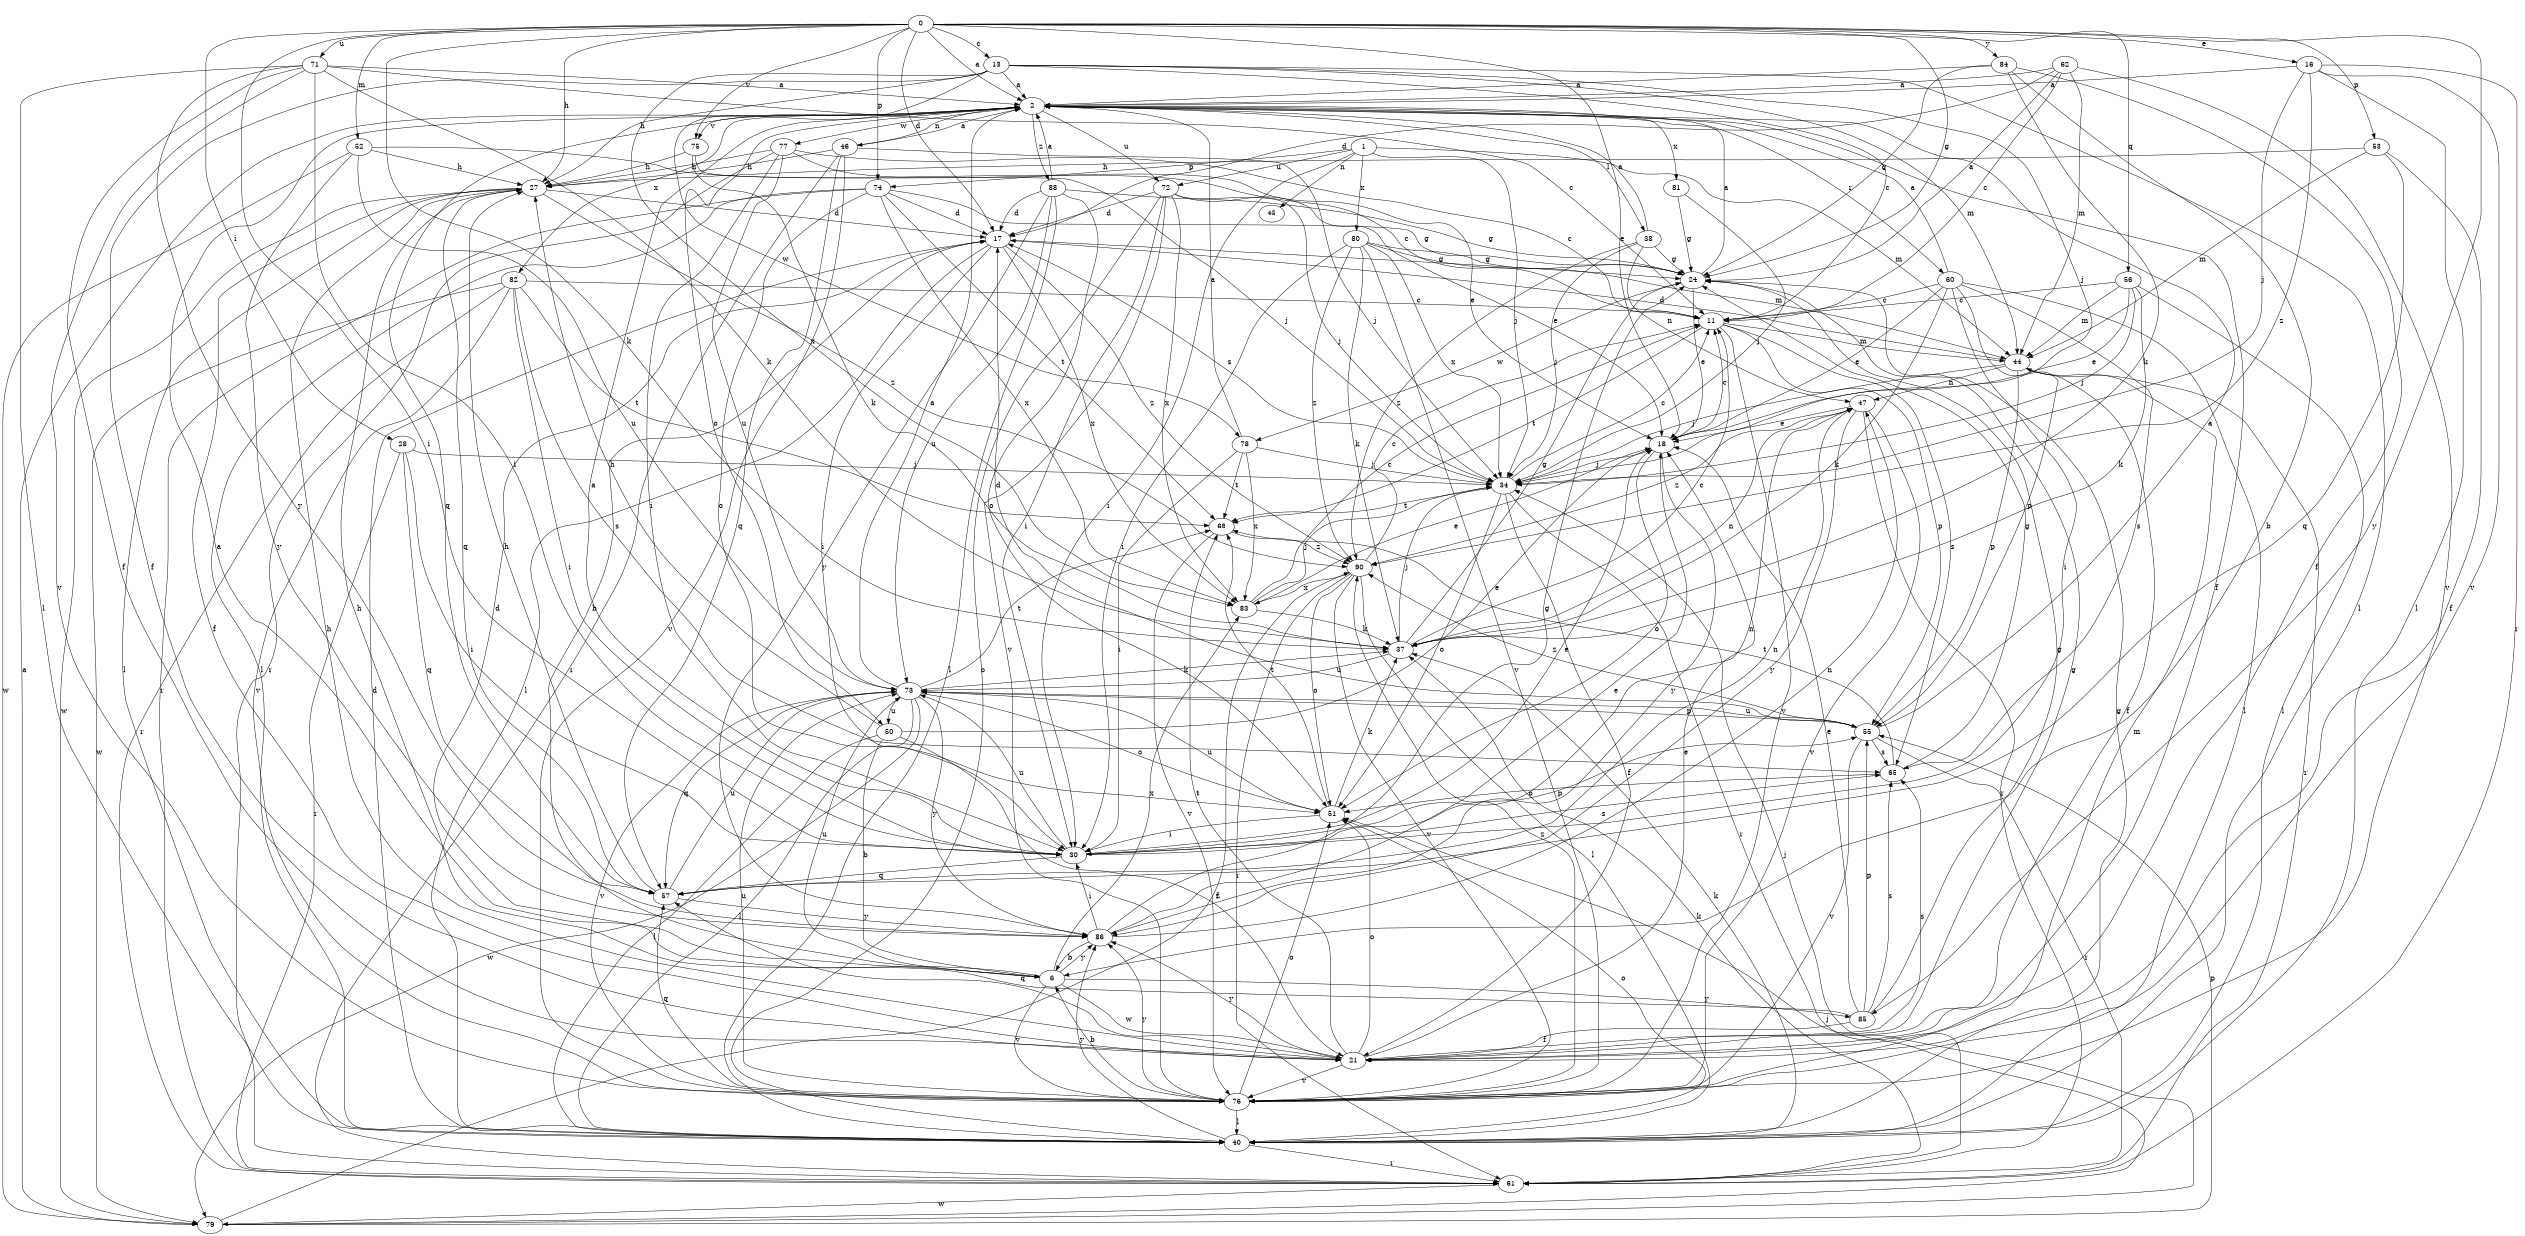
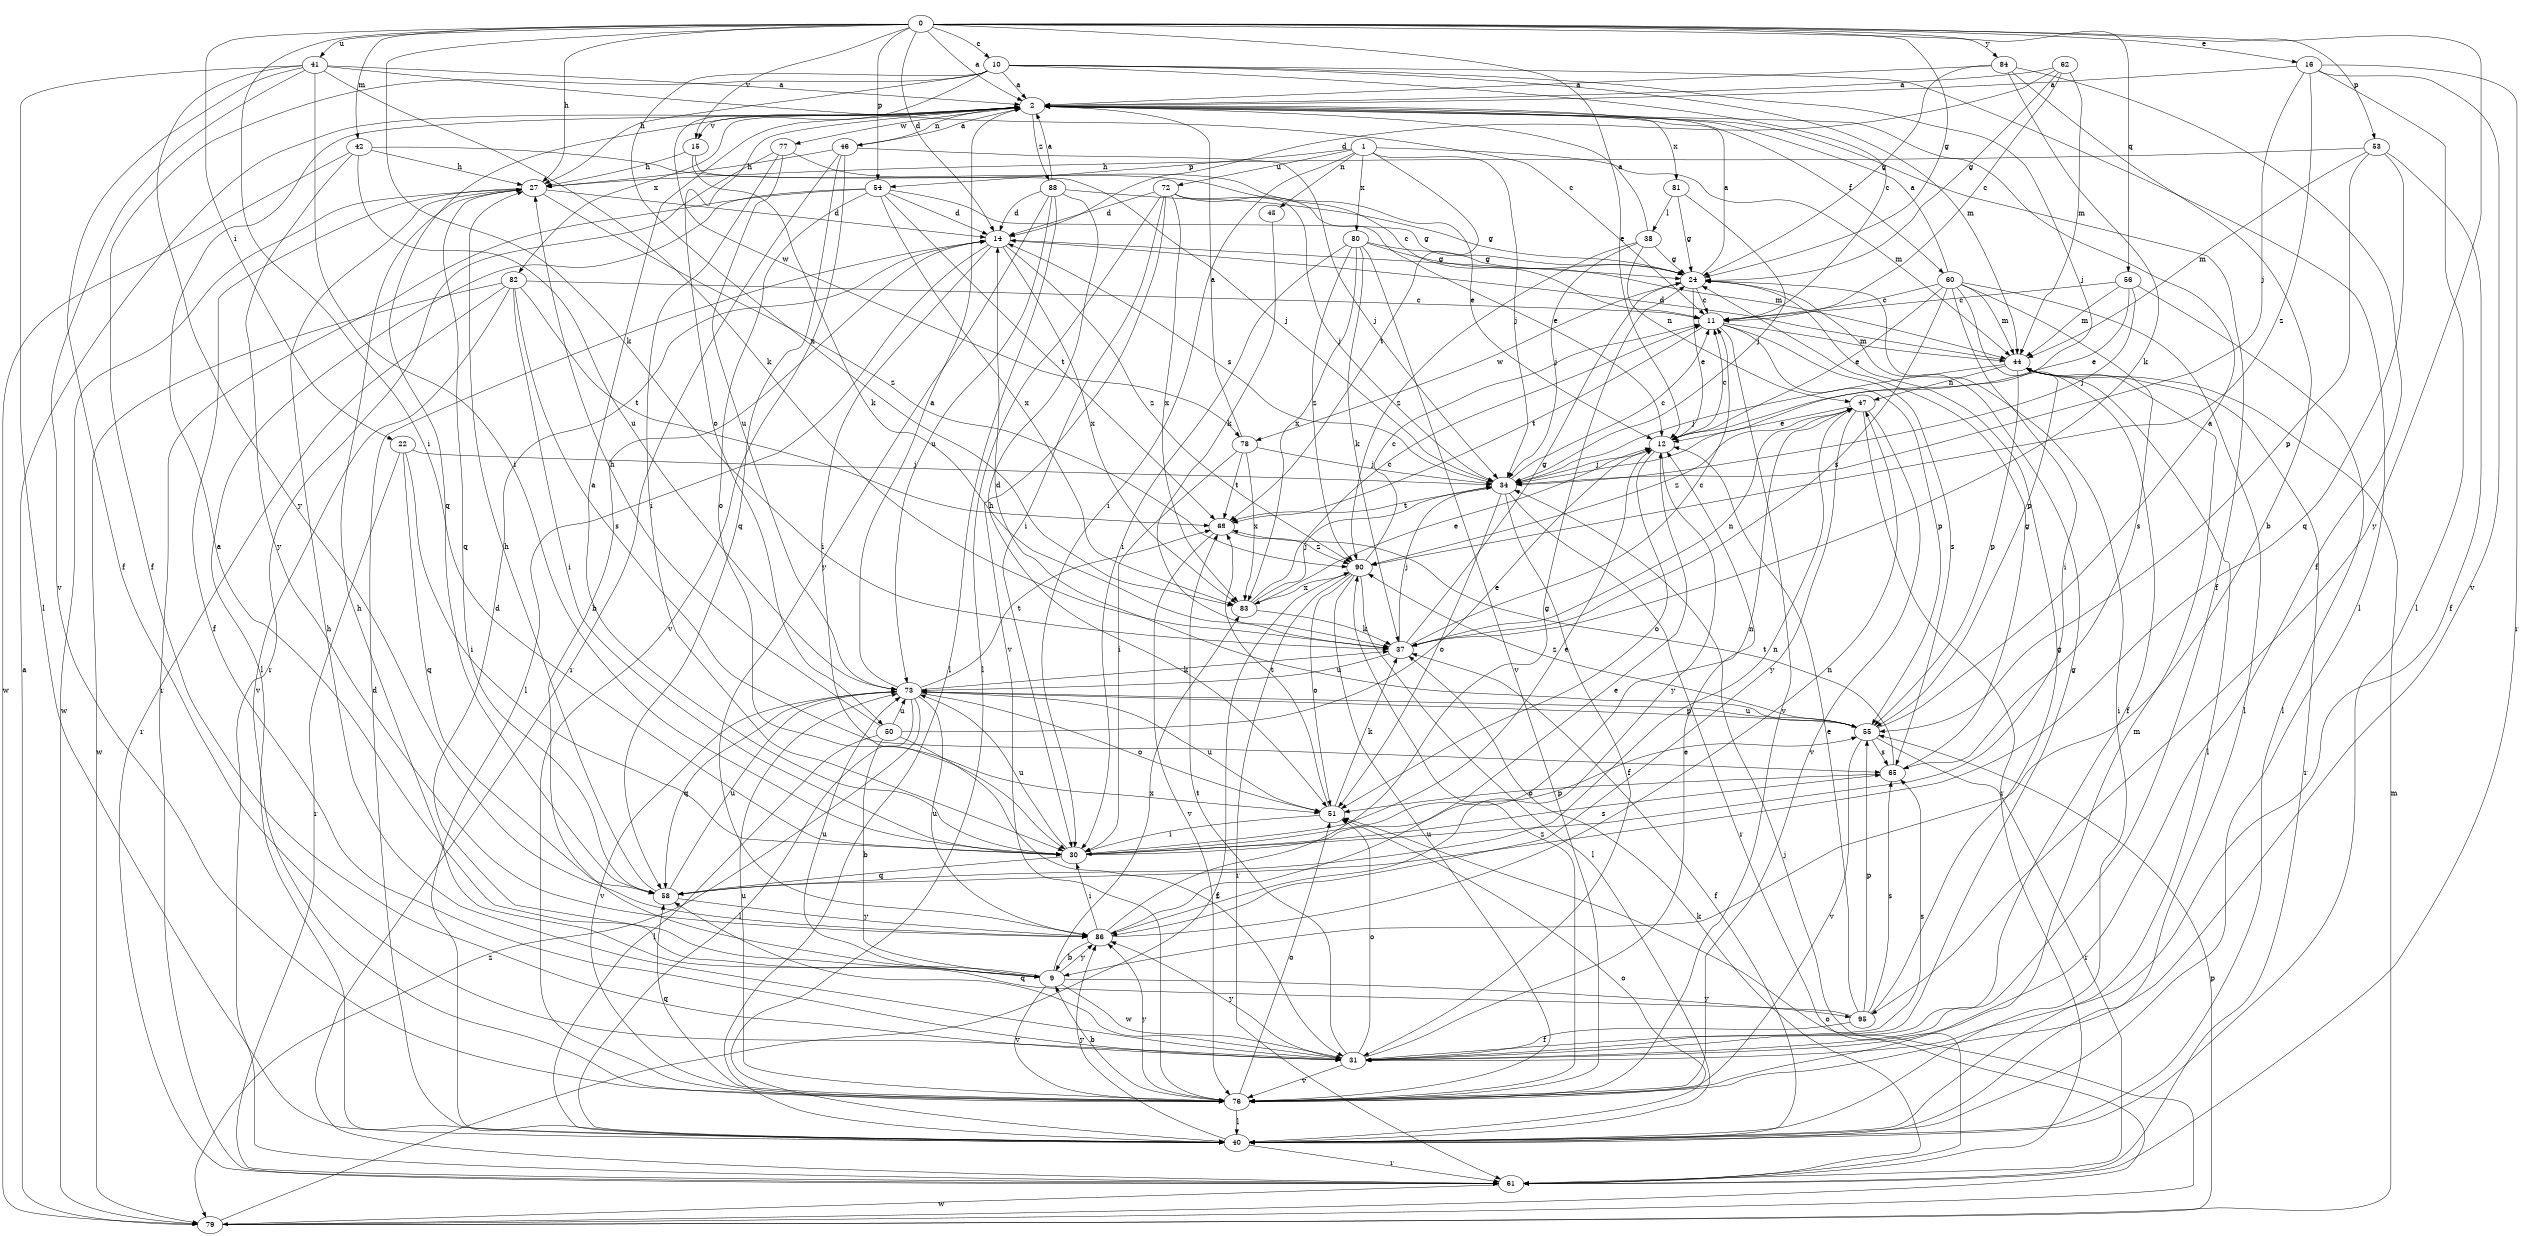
node "71": label "71" -> "41"
node "13": label "13" -> "10"
edge "2" -> "38": now "81" -> "38"
edge "2" -> "72": removed, label "u"
node "52": label "52" -> "42"
node "75": label "75" -> "15"
edge "62" -> "24": label "a" -> "g"
edge "77" -> "27": removed, label "h"
edge "77" -> "11": now "24" -> "11"
node "74": label "74" -> "54"
edge "2" -> "60": label "r" -> "f"
node "17": label "17" -> "14"
edge "1" -> "69": added, label "t"
edge "60" -> "44": added, label "m"
edge "80" -> "34": now "80" -> "83"
node "28": label "28" -> "22"
node "18": label "18" -> "12"
edge "60" -> "37": label "k" -> "s"
edge "88" -> "51": label "o" -> "h"
edge "53" -> "55": added, label "p"
edge "56" -> "37": now "45" -> "37"
edge "72" -> "40": label "o" -> "l"
edge "73" -> "50": reversed
edge "40" -> "24": label "g" -> "i"
edge "73" -> "86": label "y" -> "u"
edge "90" -> "76": label "v" -> "u"
edge "62" -> "76": removed, label "v"
node "57": label "57" -> "58"
edge "40" -> "37": label "k" -> "f"
edge "27" -> "40": now "44" -> "40"
edge "73" -> "79": label "w" -> "z"
node "6": label "6" -> "9"
edge "79" -> "51": label "j" -> "o"
node "85": label "85" -> "95"
node "21": label "21" -> "31"
edge "79" -> "44": added, label "m"
